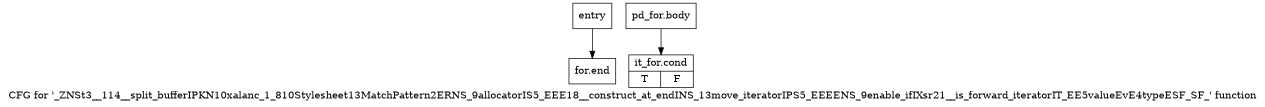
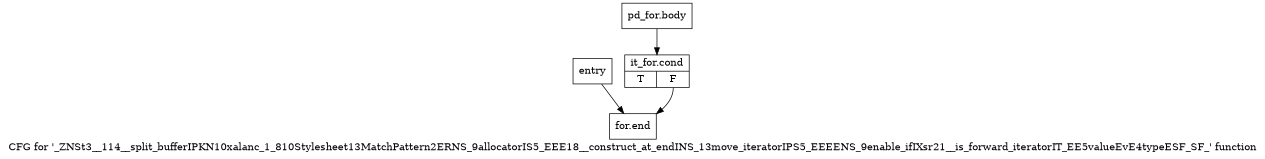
edge "it_for.cond" -> "for.end": added
